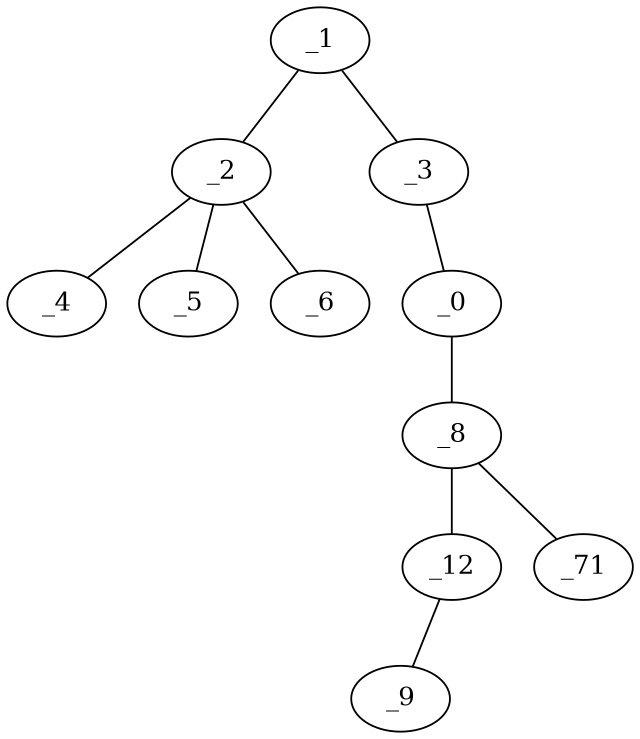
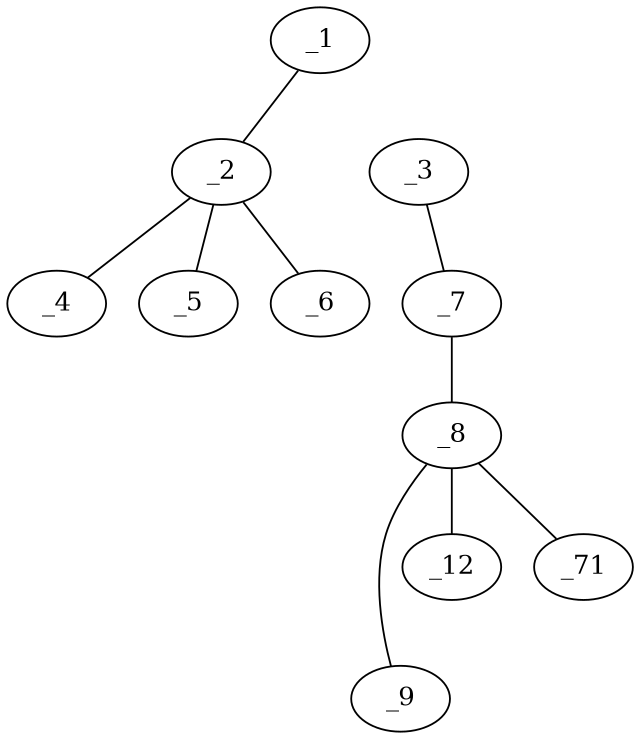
edge "_1" -- "_3": removed
node "_0": label "_0" -> "_7"
edge "_12" -- "_9": now "_8" -- "_9"
